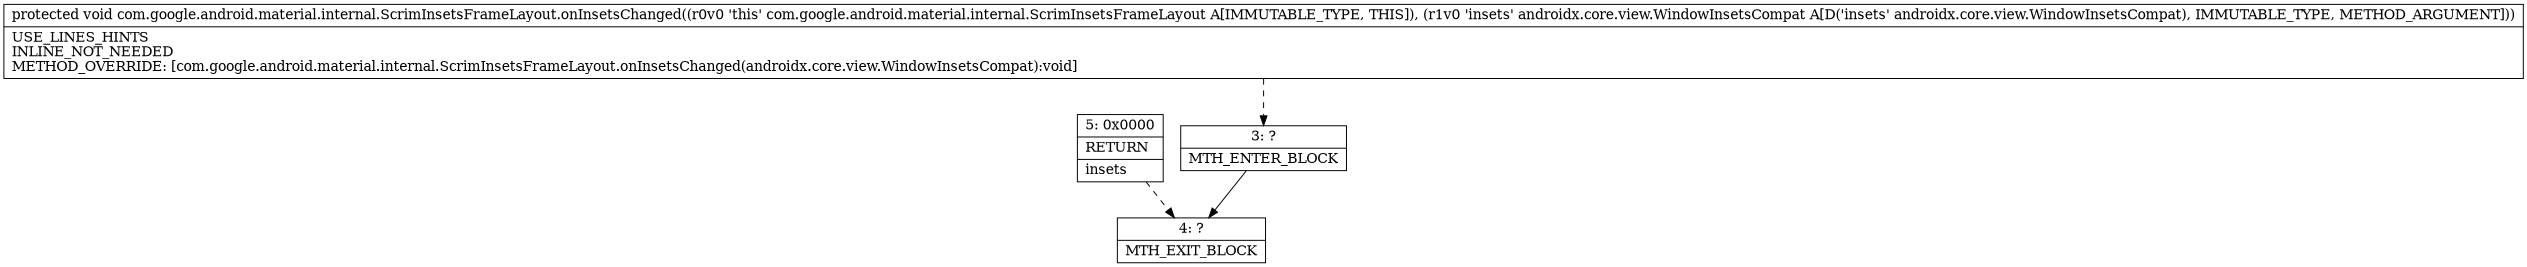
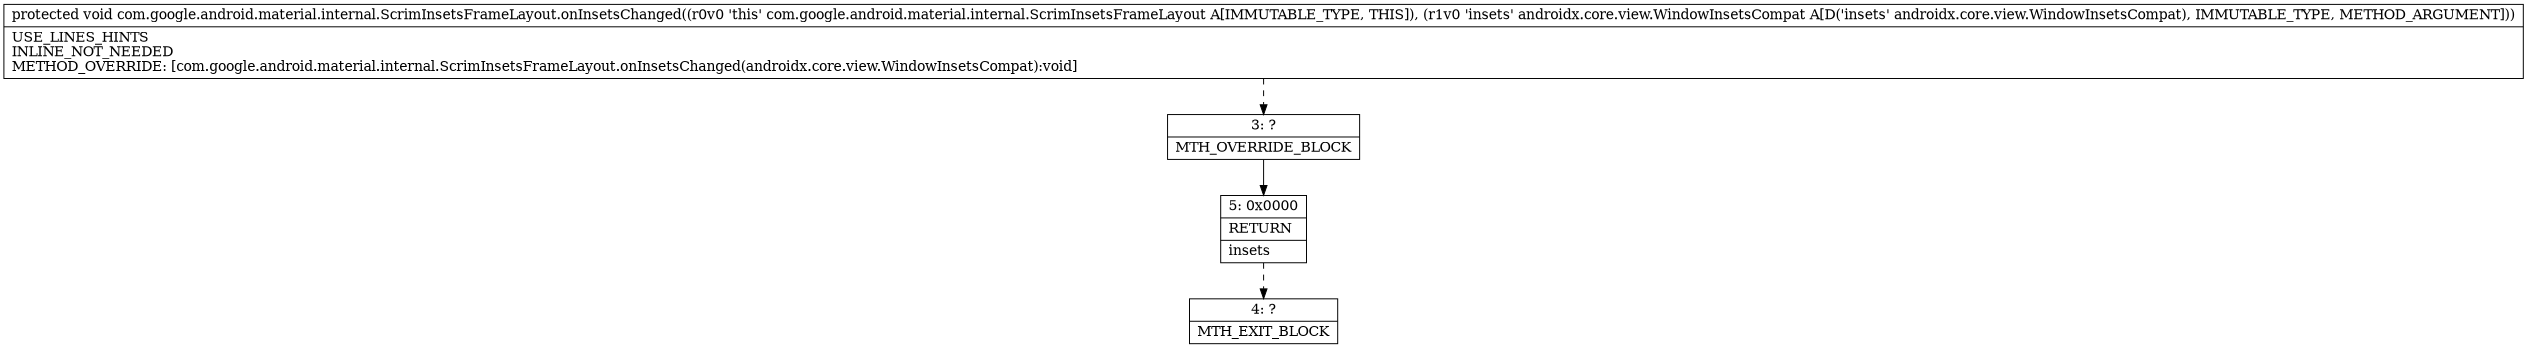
node "3: ?": text "MTH_ENTER_BLOCK" -> "MTH_OVERRIDE_BLOCK"
edge "3: ?" -> "4: ?": now "3: ?" -> "5: 0x0000"
